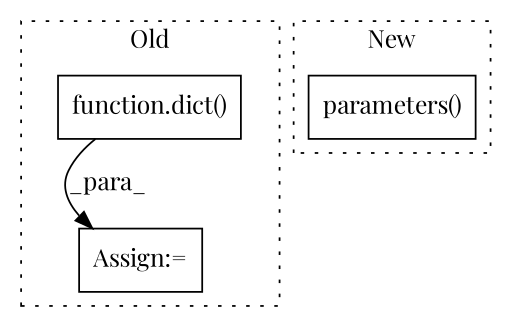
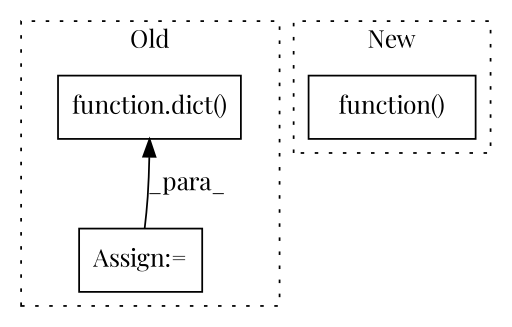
node "parameters()": label "parameters()" -> "function()"
edge "function.dict()" -> "Assign:=": reversed
